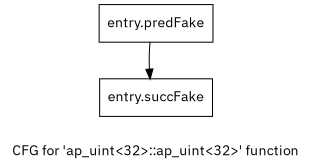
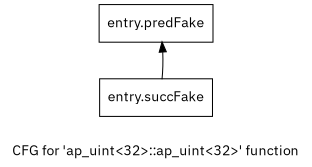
edge "entry.predFake" -> "entry.succFake": reversed
